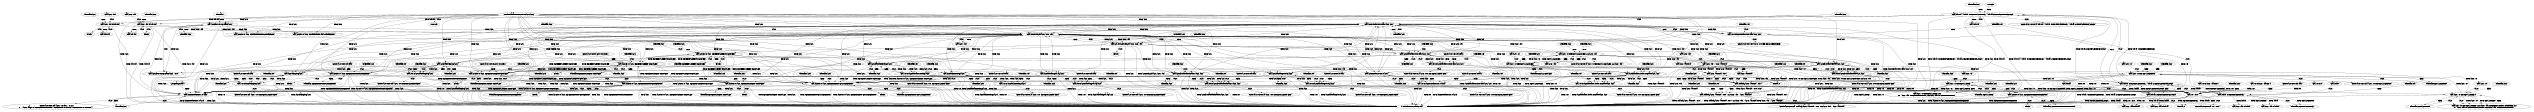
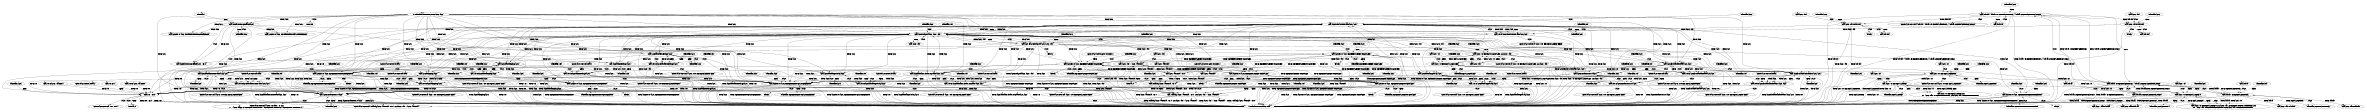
node "1000237": removed
edge "(MethodParameterIn,struct h2c *h2c)" -> "(Call,h2c_handle_goaway(h2c))": removed, label "DDG: h2c"
edge "(Call,ret = h2c_ack_settings(h2c))" -> "(Call,h2c_ack_settings(h2c))": now "(Call,ret = h2c_ack_settings(h2c))" -> "(Call,ret = h2c_ack_ping(h2c))"
node "(JumpTarget,fail:)": removed
edge "(Call,ret = h2c_handle_rst_stream(h2c, h2s))" -> "(Call,ret <= 0)": added, label "DDG: ret"
